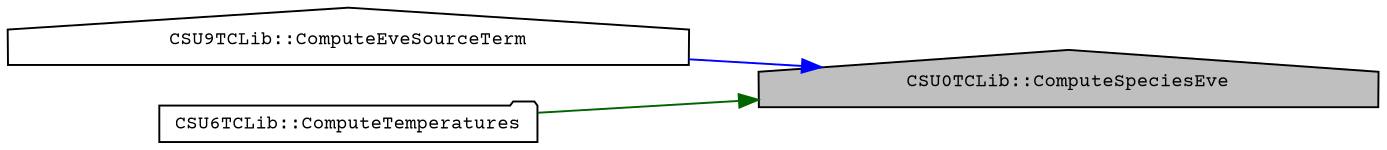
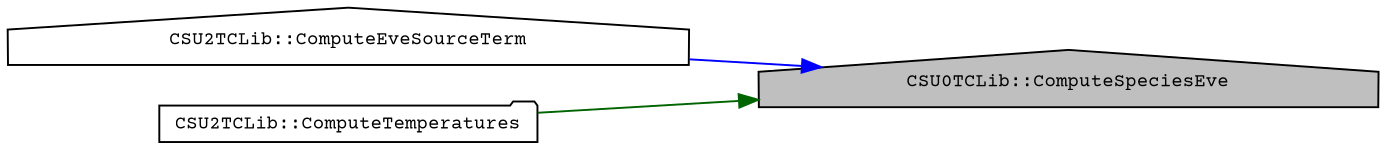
node "CSU9TCLib::ComputeEveSourceTerm": label "CSU9TCLib::ComputeEveSourceTerm" -> "CSU2TCLib::ComputeEveSourceTerm"
node "CSU6TCLib::ComputeTemperatures": label "CSU6TCLib::ComputeTemperatures" -> "CSU2TCLib::ComputeTemperatures"
